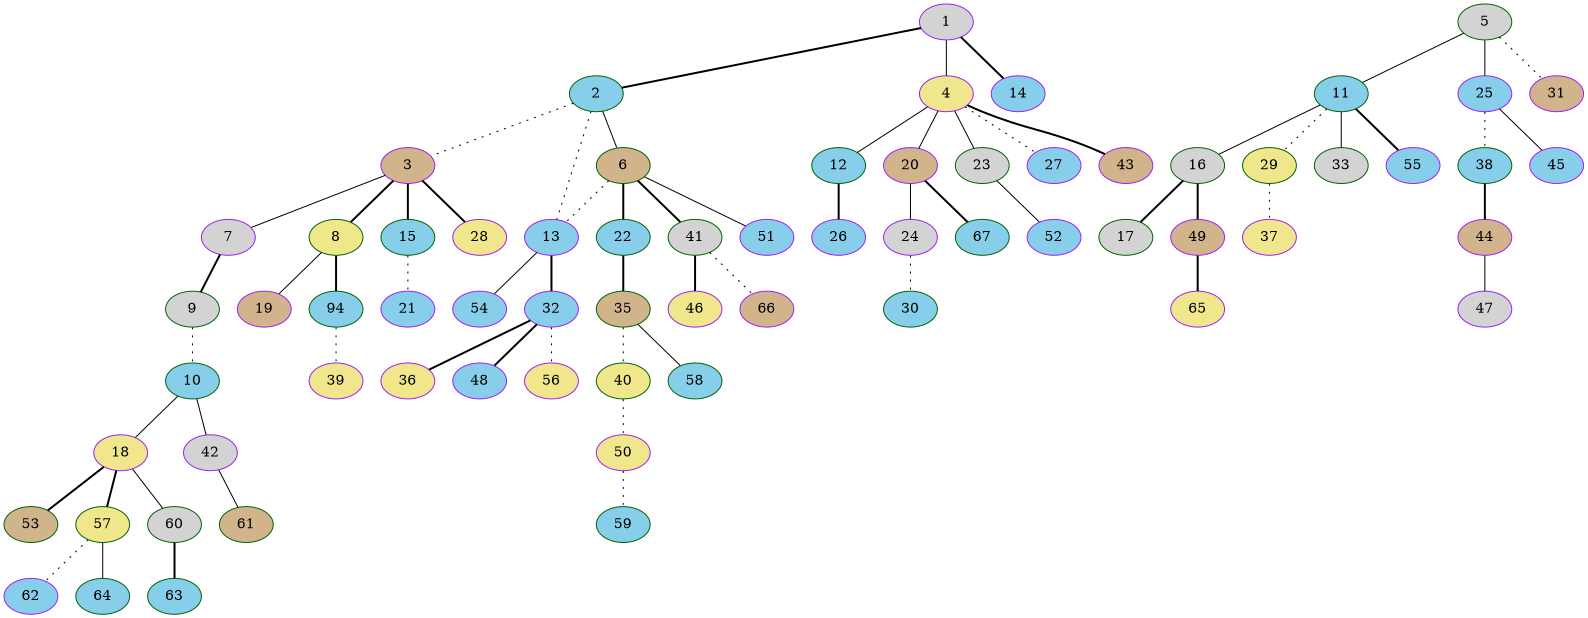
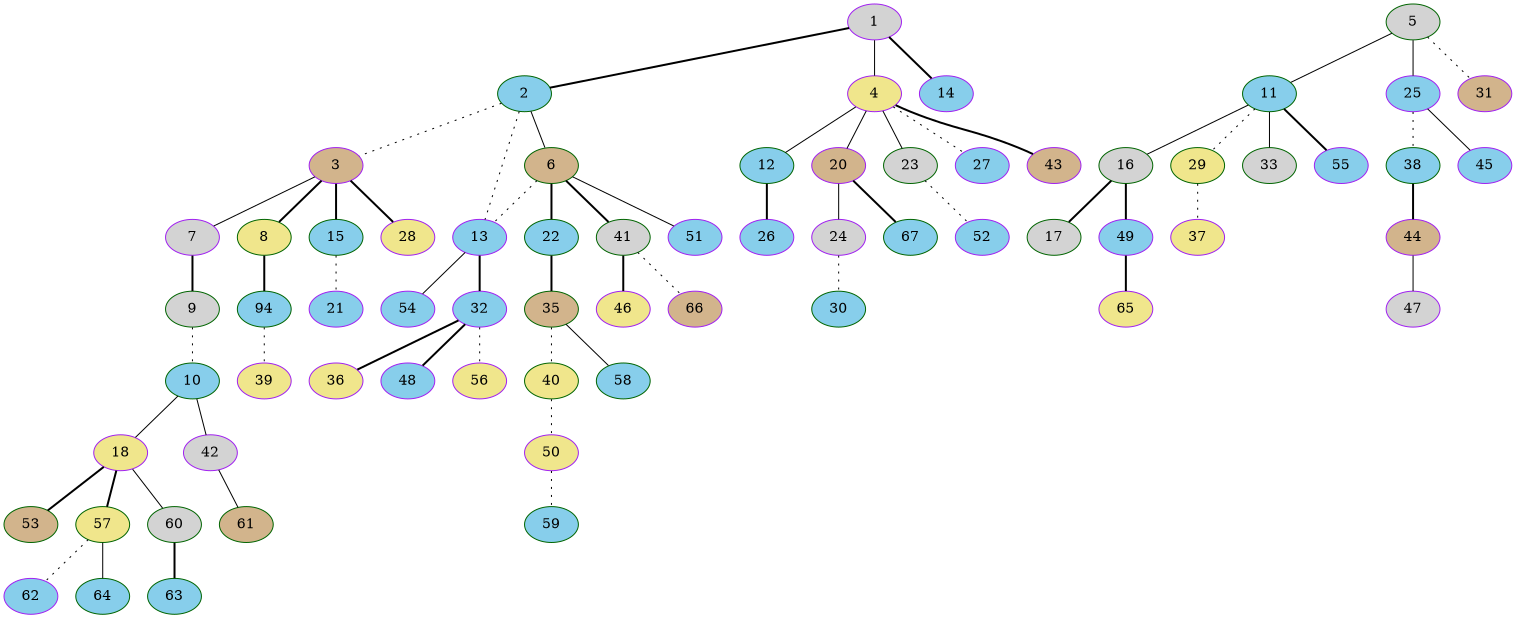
edge "23" -- "52": style solid -> dotted
node "49": fillcolor tan -> skyblue
node "19": removed
